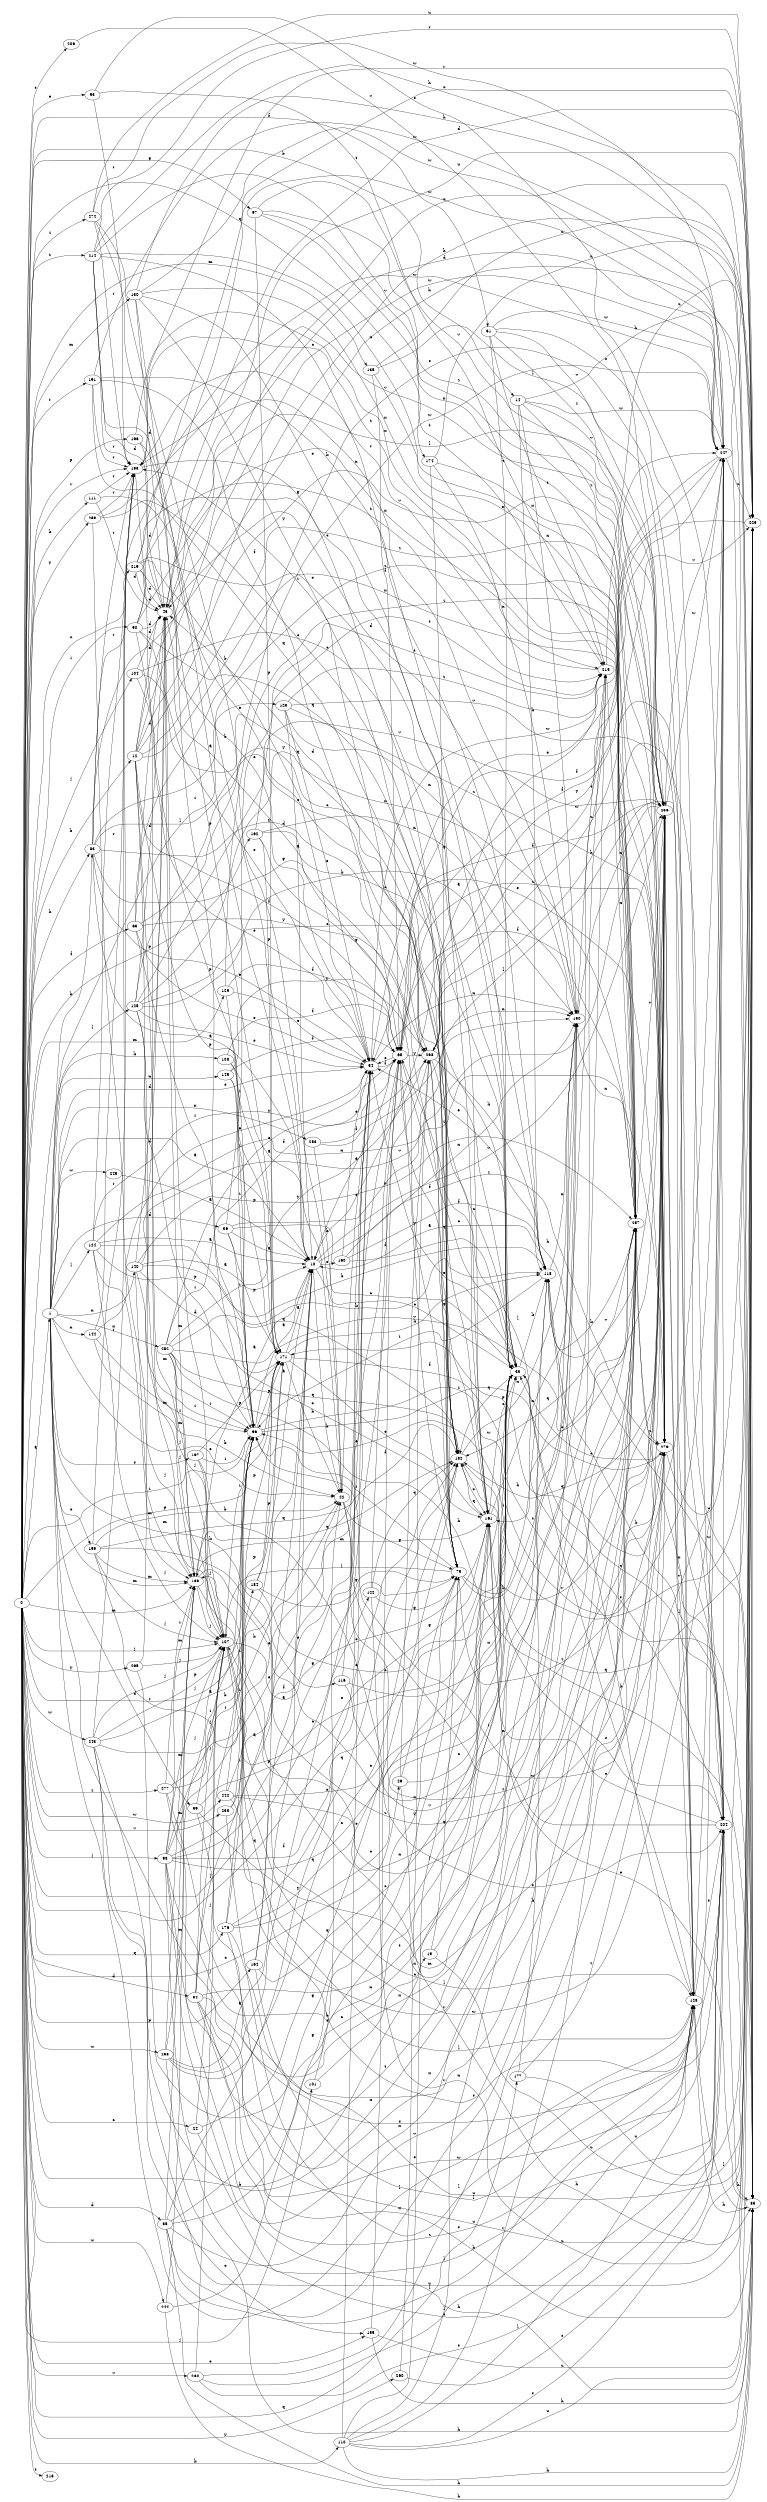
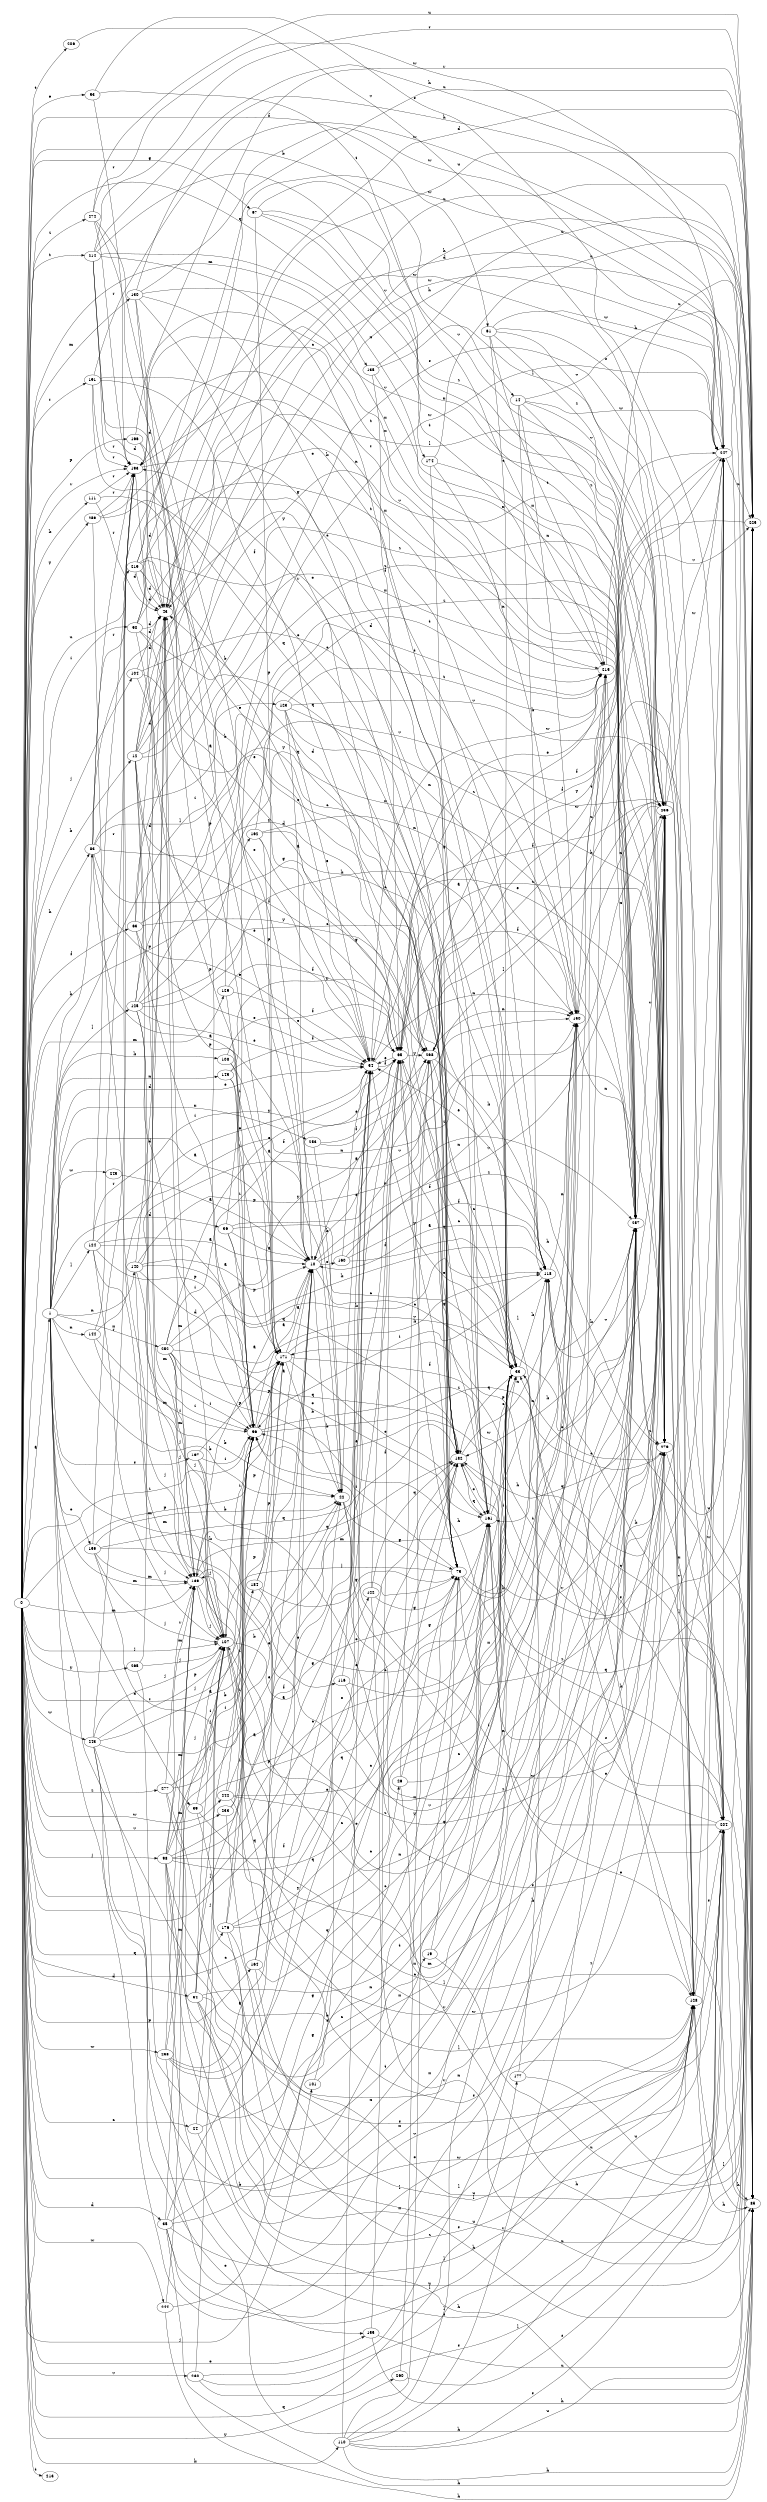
edge "257" -> "182": label "q" -> "k"
edge "1" -> "22": label "e" -> "b"
